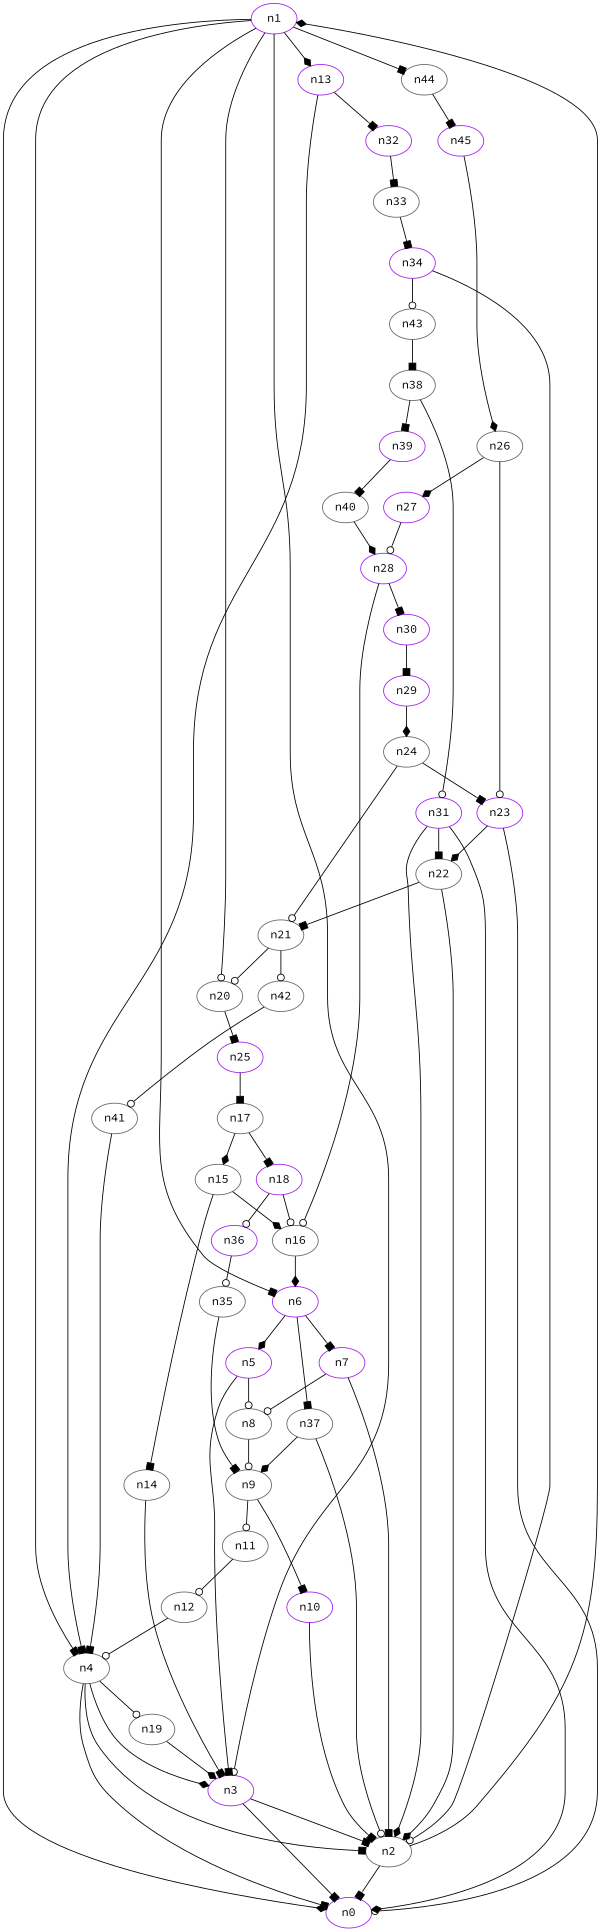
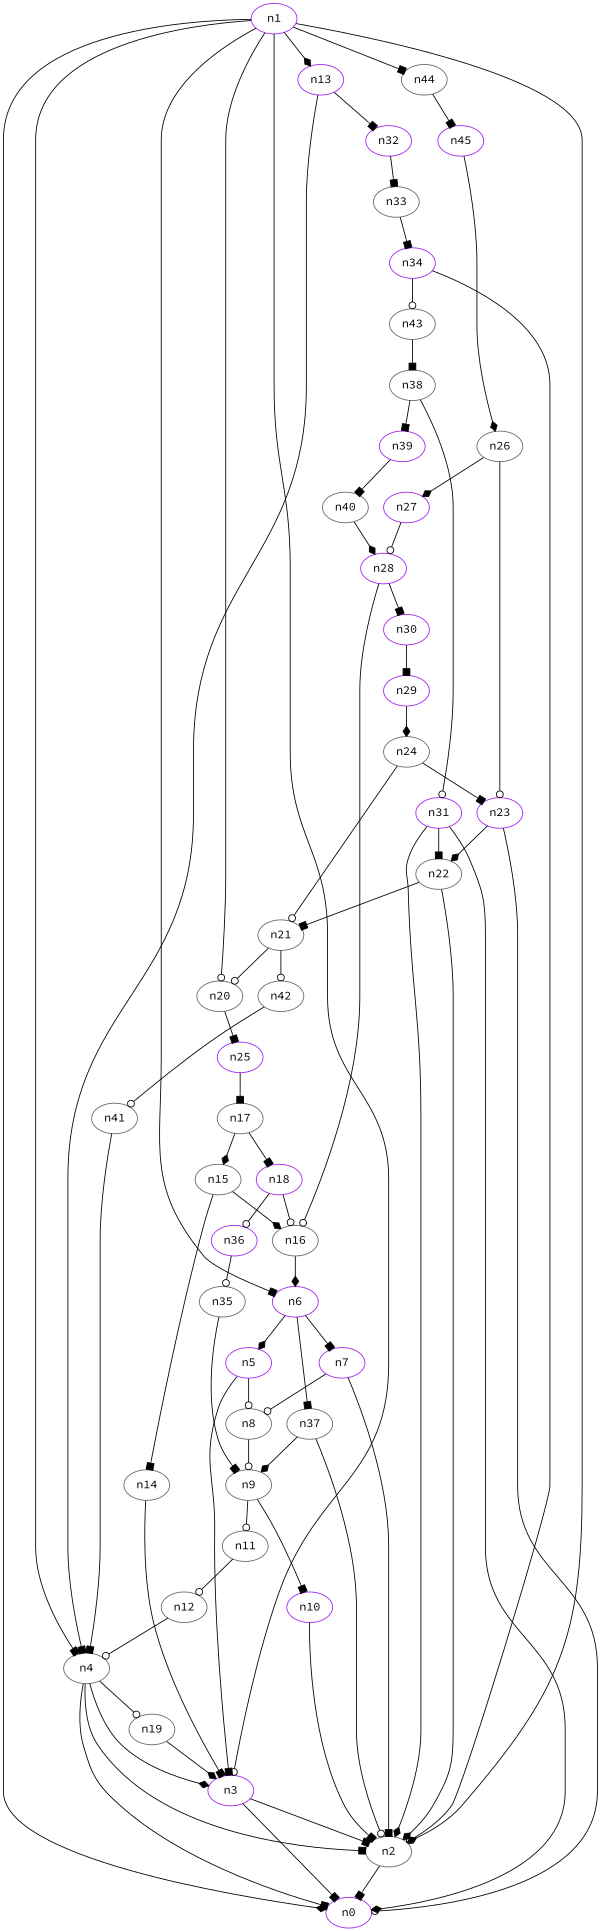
edge "n2" -> "n1": reversed
